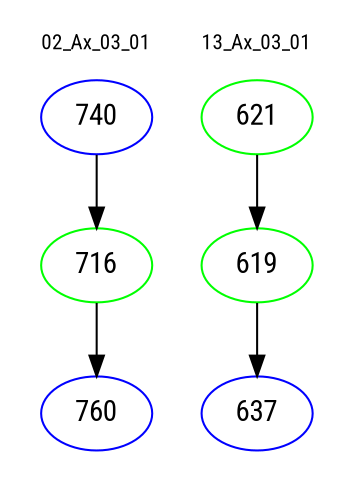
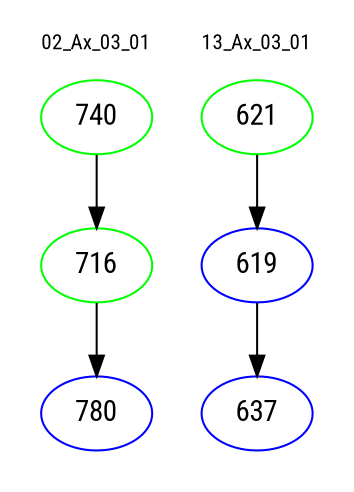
node "740": color blue -> green
node "619": color green -> blue
node "760": label "760" -> "780"
